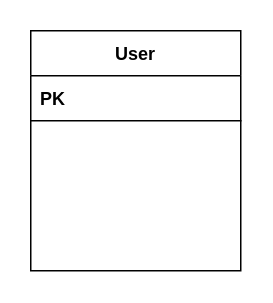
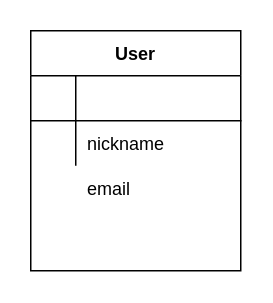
node "PK": removed
node "nickname": added
node "email": added
